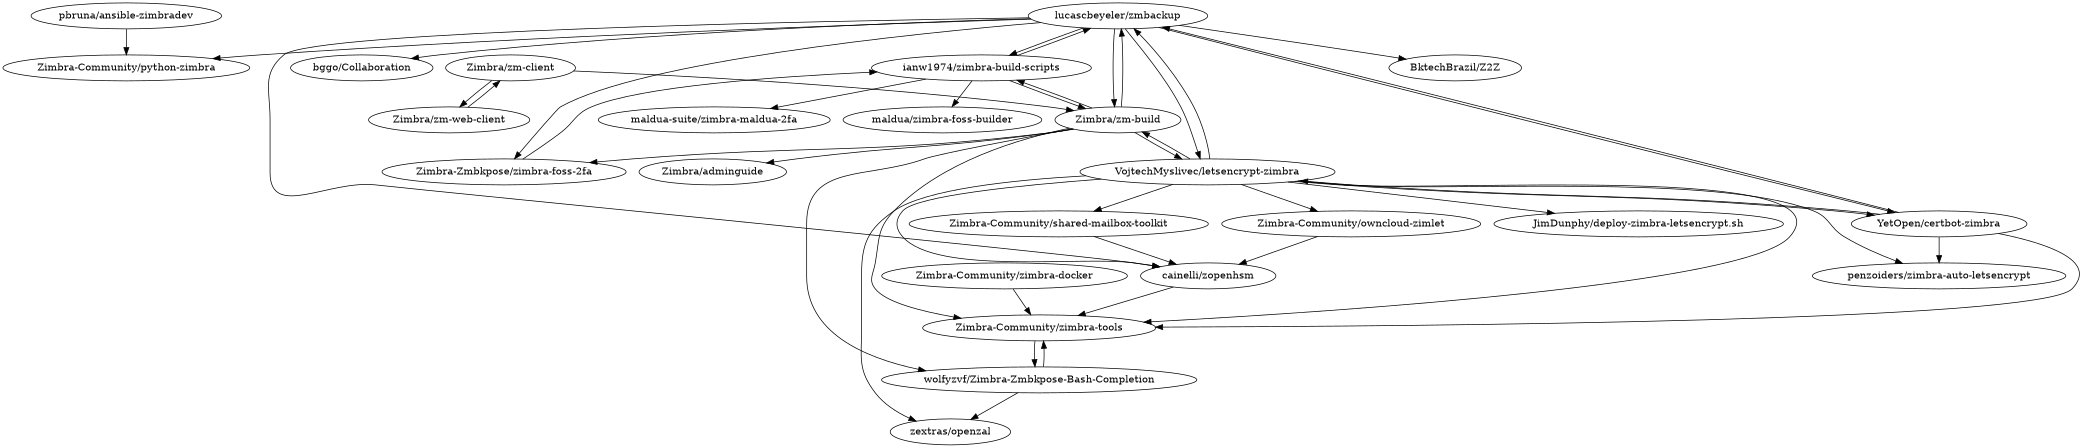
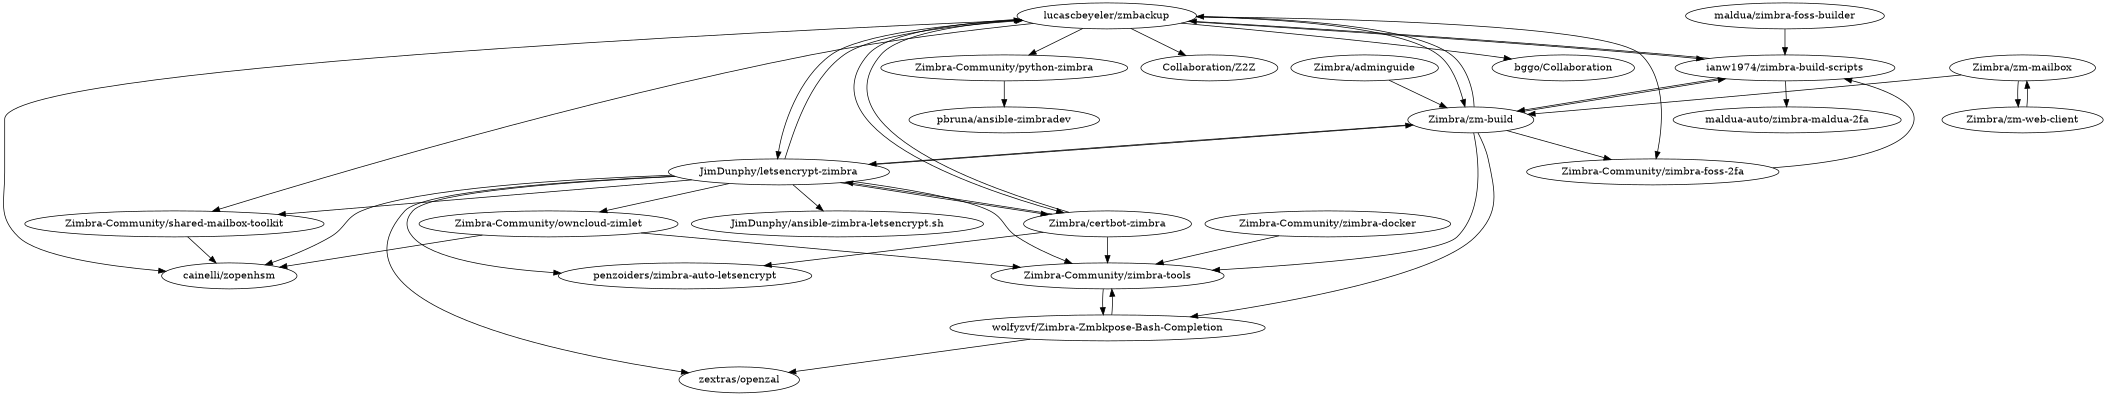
edge "pbruna/ansible-zimbradev" -> "Zimbra-Community/python-zimbra": reversed
node "Zimbra/zm-client": label "Zimbra/zm-client" -> "Zimbra/zm-mailbox"
node "BktechBrazil/Z2Z": label "BktechBrazil/Z2Z" -> "Collaboration/Z2Z"
edge "ianw1974/zimbra-build-scripts" -> "maldua/zimbra-foss-builder": reversed
edge "lucascbeyeler/zmbackup" -> "Zimbra-Community/shared-mailbox-toolkit": added
node "maldua-suite/zimbra-maldua-2fa": label "maldua-suite/zimbra-maldua-2fa" -> "maldua-auto/zimbra-maldua-2fa"
edge "Zimbra/zm-build" -> "Zimbra/adminguide": reversed
node "Zimbra-Zmbkpose/zimbra-foss-2fa": label "Zimbra-Zmbkpose/zimbra-foss-2fa" -> "Zimbra-Community/zimbra-foss-2fa"
node "VojtechMyslivec/letsencrypt-zimbra": label "VojtechMyslivec/letsencrypt-zimbra" -> "JimDunphy/letsencrypt-zimbra"
node "JimDunphy/deploy-zimbra-letsencrypt.sh": label "JimDunphy/deploy-zimbra-letsencrypt.sh" -> "JimDunphy/ansible-zimbra-letsencrypt.sh"
node "YetOpen/certbot-zimbra": label "YetOpen/certbot-zimbra" -> "Zimbra/certbot-zimbra"
edge "cainelli/zopenhsm" -> "Zimbra-Community/zimbra-tools": now "Zimbra-Community/owncloud-zimlet" -> "Zimbra-Community/zimbra-tools"
